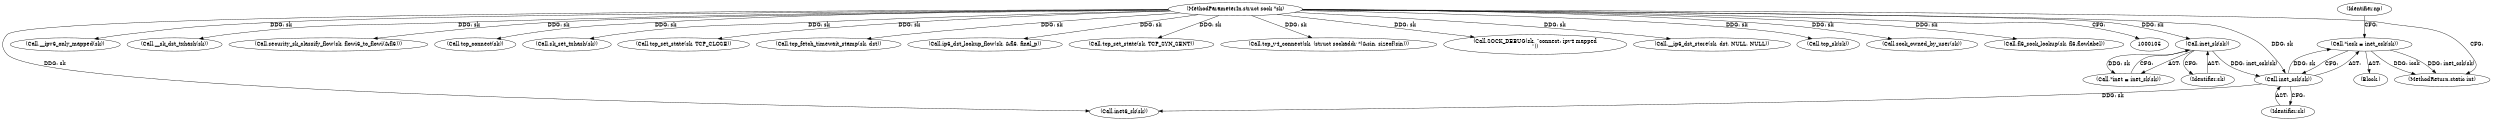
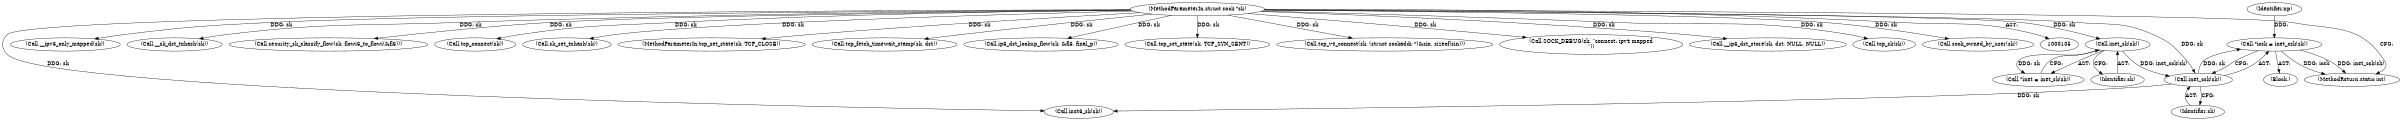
edge "(MethodParameterIn,struct sock *sk)" -> "1000105": label "CFG: " -> "AST: "
edge "(Identifier,np)" -> "(Call,*icsk = inet_csk(sk))": label "CFG: " -> "DDG: "
node "(Call,tcp_set_state(sk, TCP_CLOSE))": label "(Call,tcp_set_state(sk, TCP_CLOSE))" -> "(MethodParameterIn,tcp_set_state(sk, TCP_CLOSE))"
node "(Call,fl6_sock_lookup(sk, fl6.flowlabel))": removed
